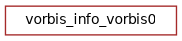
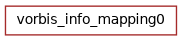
node "vorbis_info_vorbis0": label "vorbis_info_vorbis0" -> "vorbis_info_mapping0"
